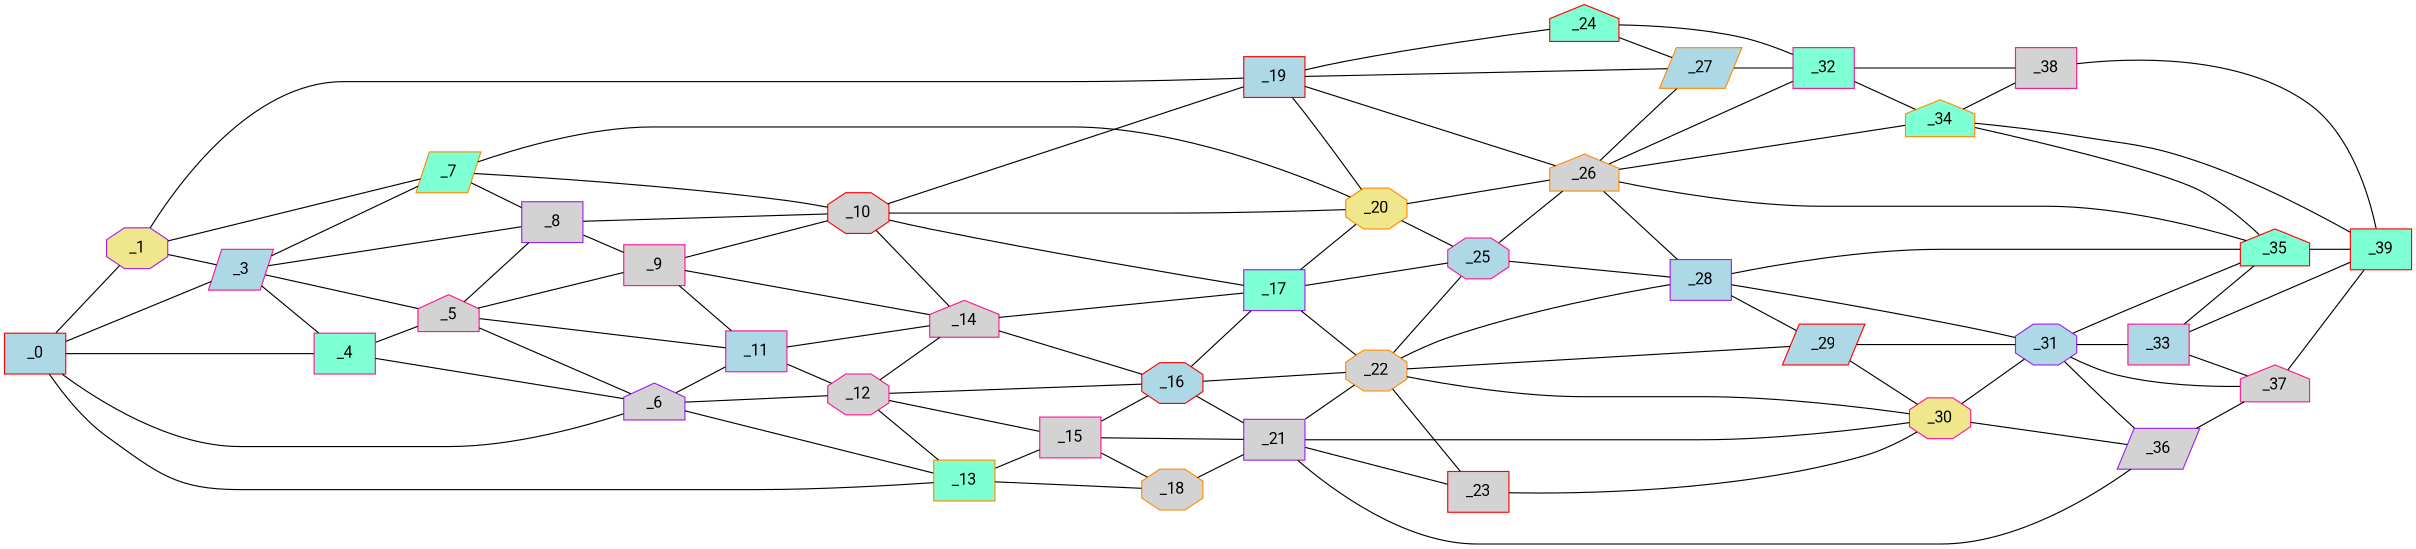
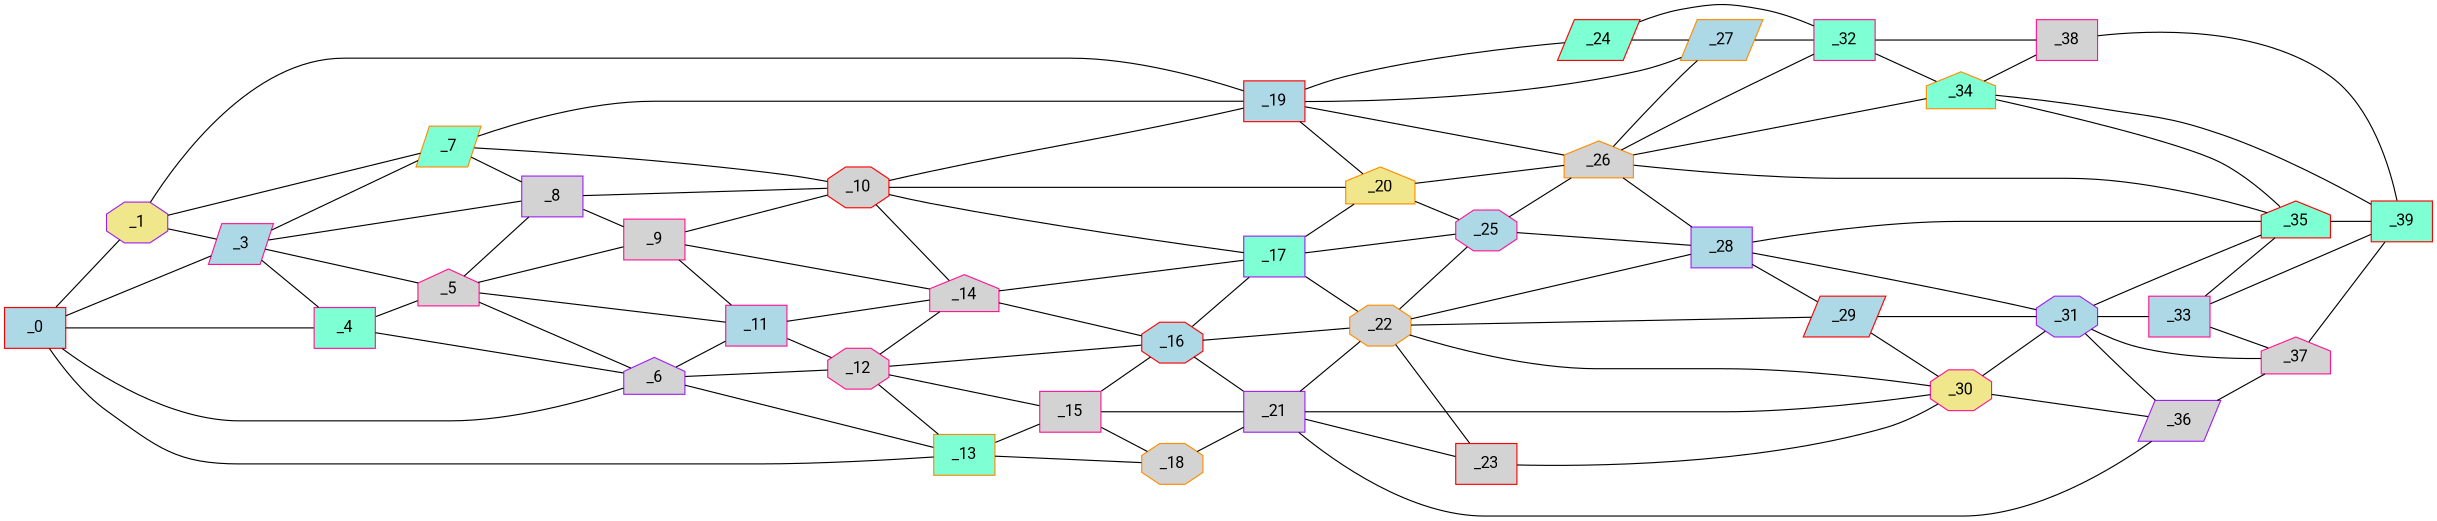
node "_24": shape house -> parallelogram
edge "_7" -- "_20": now "_7" -- "_19"
node "_20": shape octagon -> house
